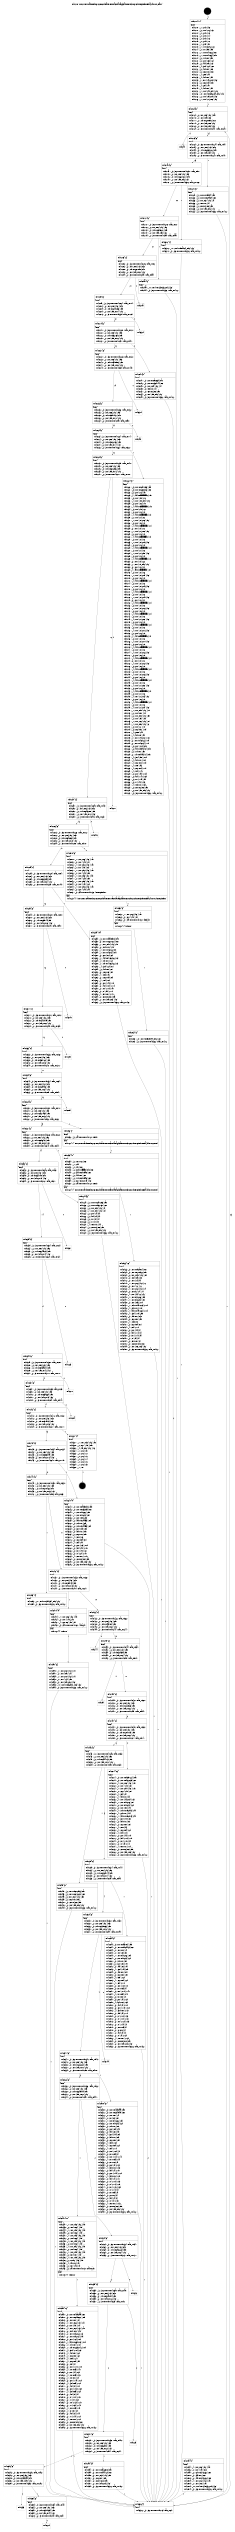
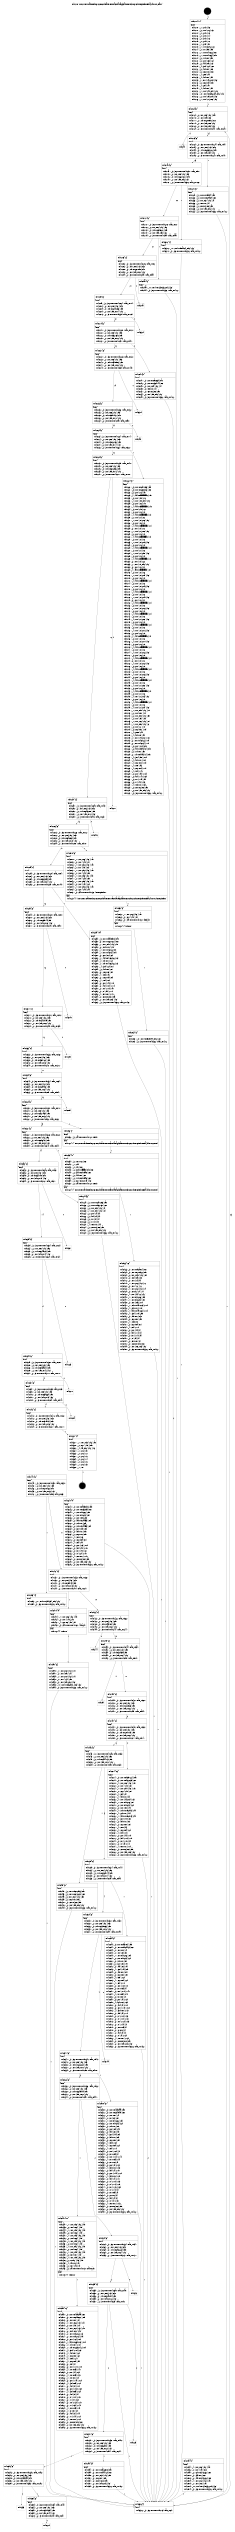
node "0x40242f [28]": removed
edge "0x402afb [175]" -> "0x403526 [5]": now "0x40259b [28]" -> "0x403526 [5]"
